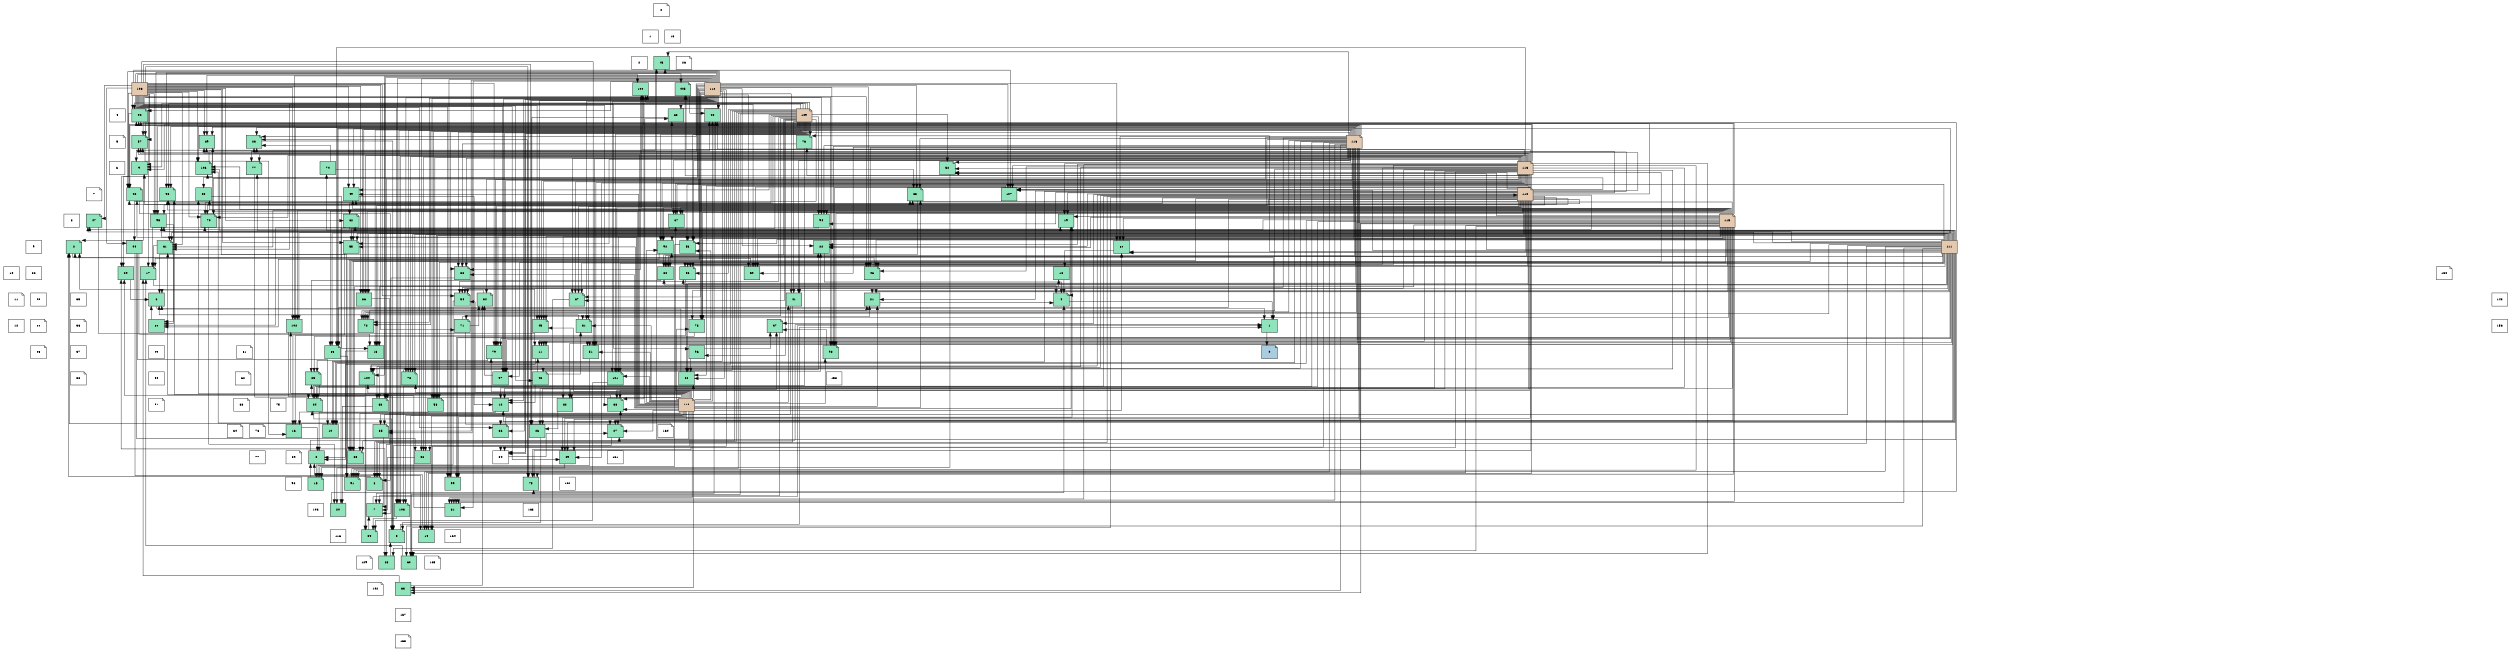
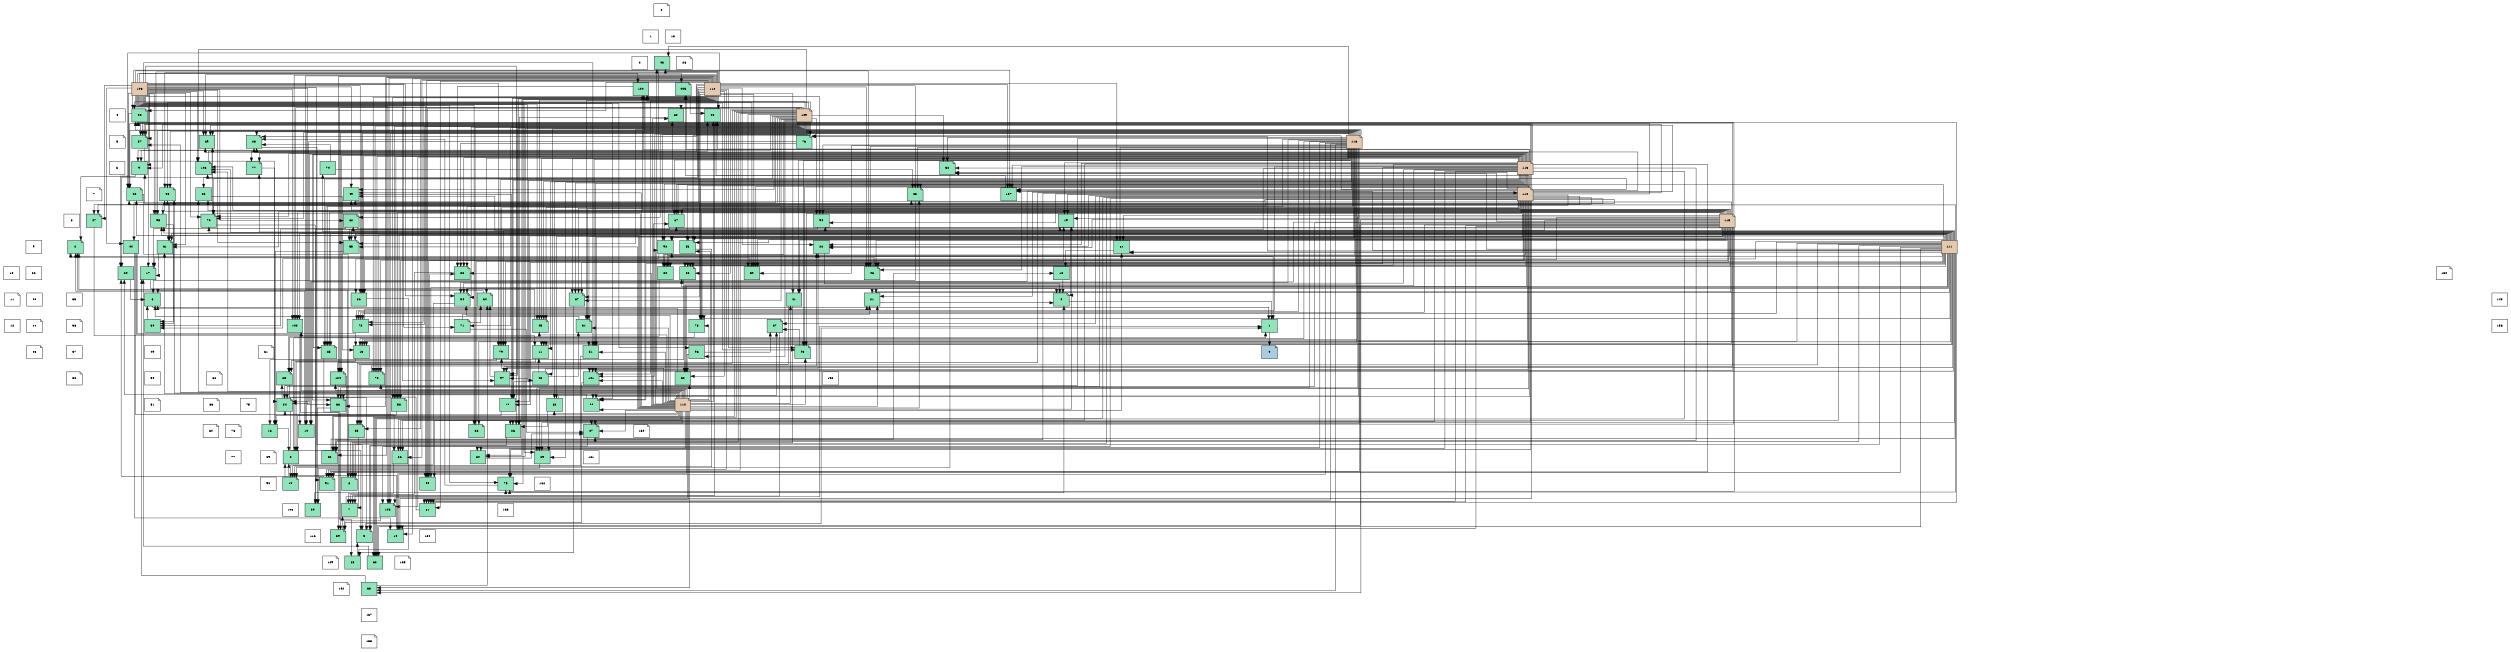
edge "109" -> "41": now "109" -> "59"
edge "160" -> "106": now "114" -> "106"
node "84": fillcolor #ffffff -> #91e3bb
